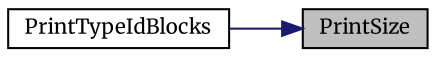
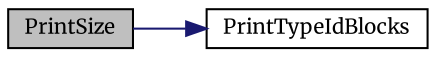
edge "PrintTypeIdBlocks" -> "PrintSize": reversed
